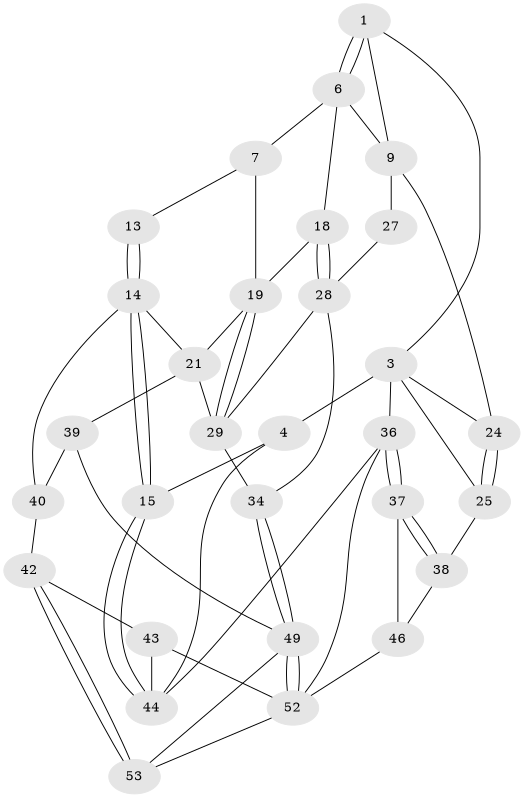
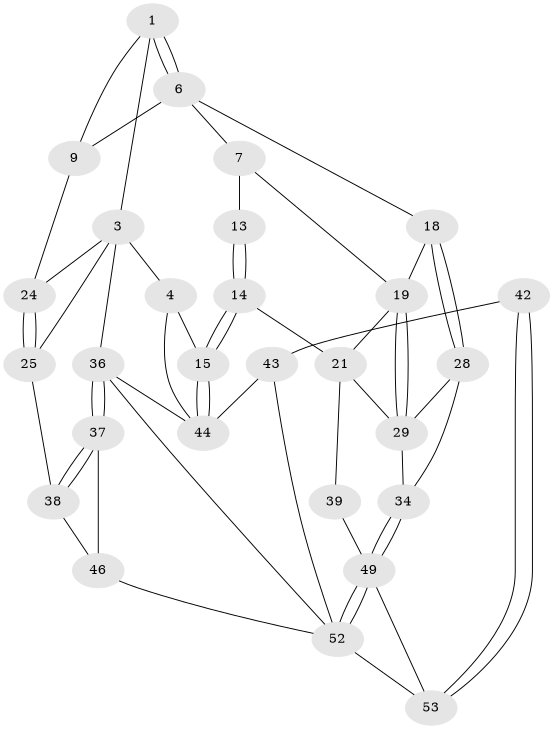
node "27": removed
node "40": removed
